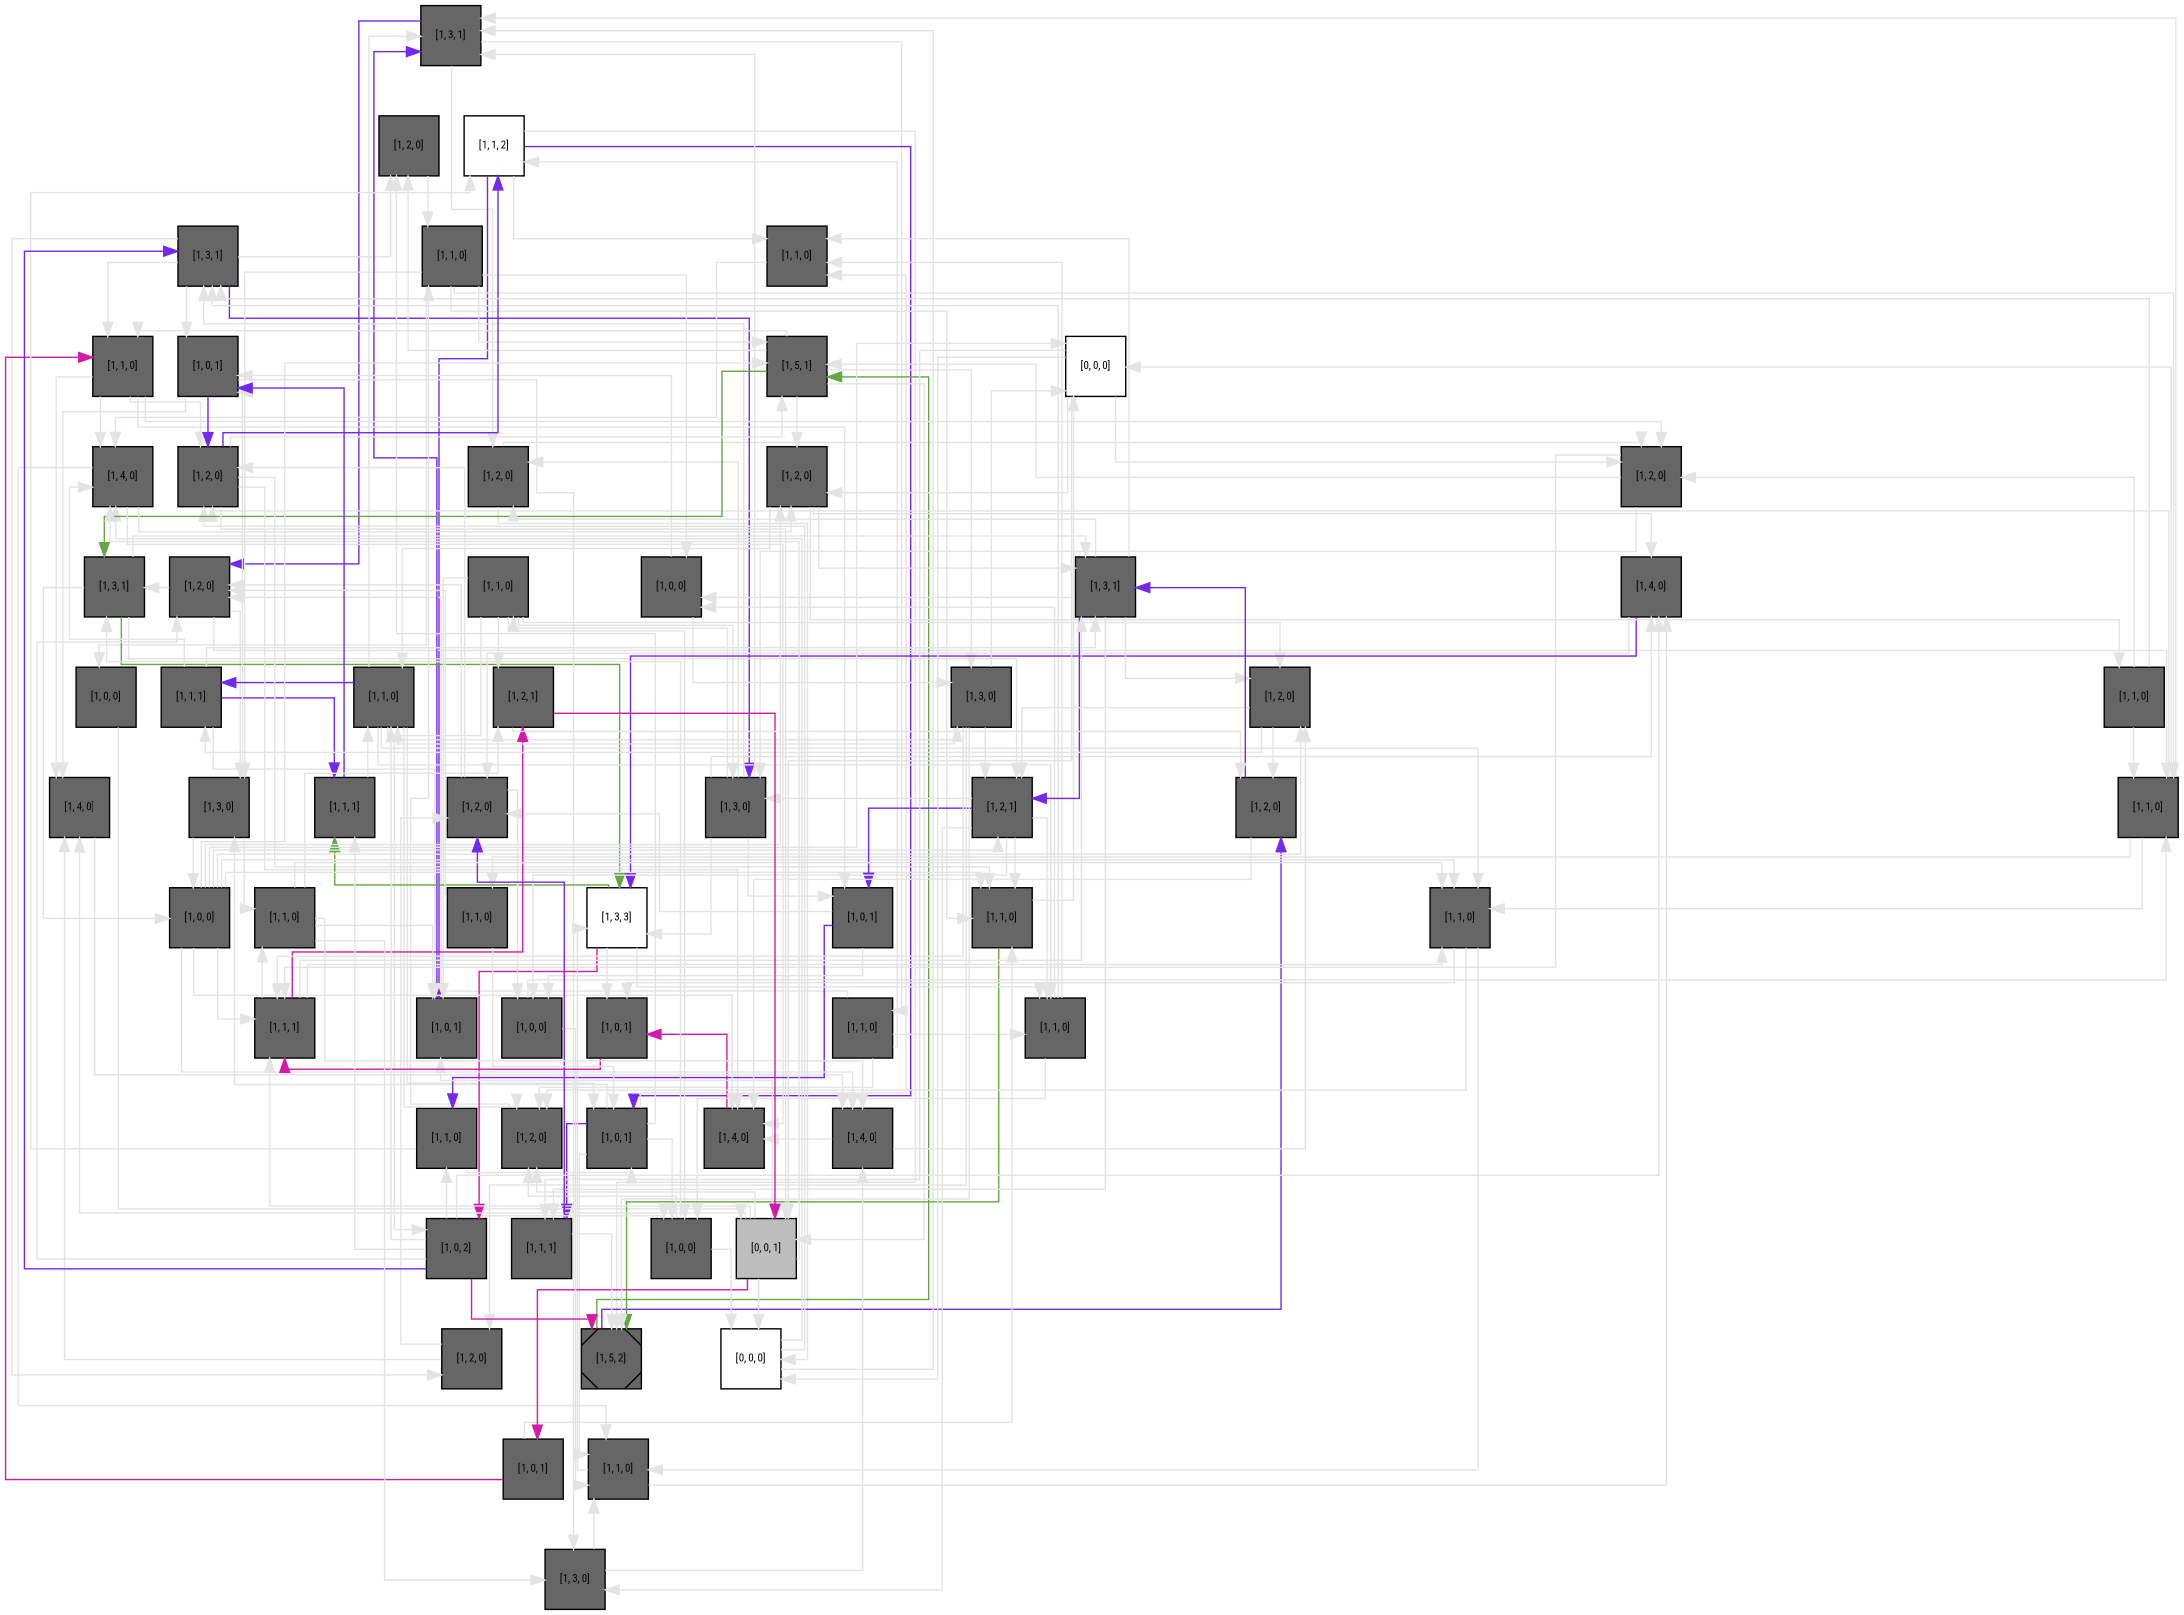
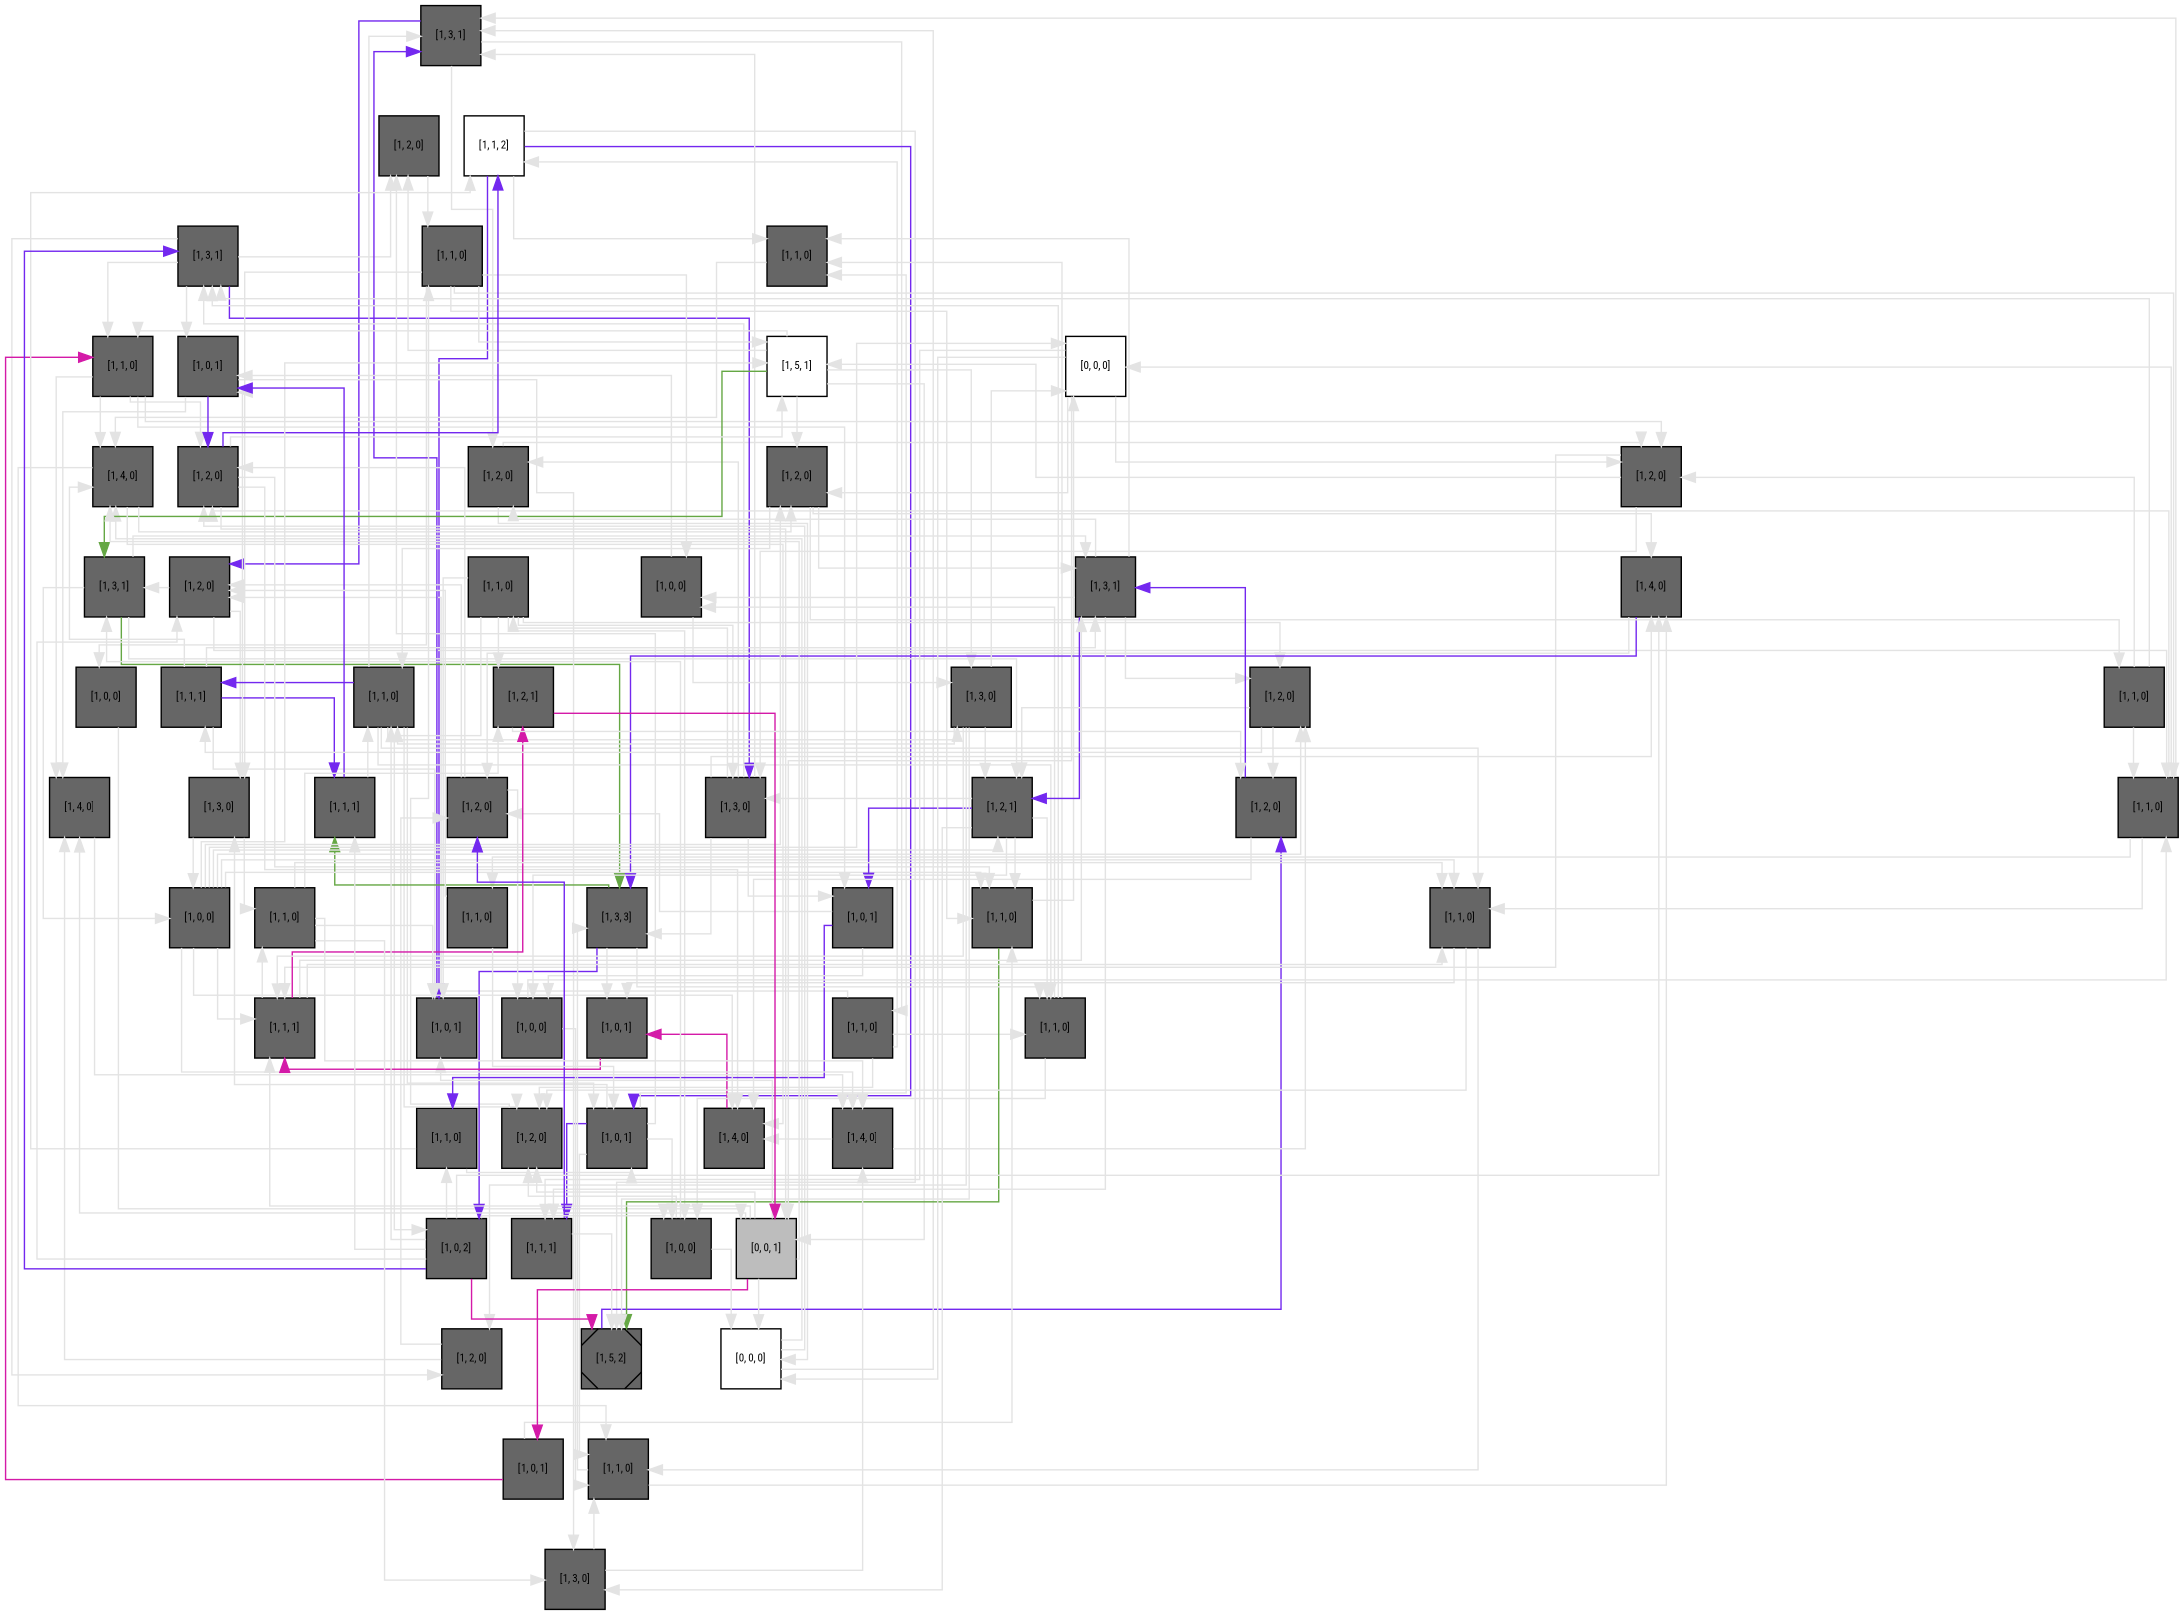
node "[1, 5, 1]": fillcolor #666666 -> #ffffff
node "[1, 3, 3]": fillcolor #ffffff -> #666666
edge "[1, 3, 3]" -> "[1, 0, 2]": color #d41aa8 -> #7328ef
edge "[1, 5, 2]" -> "[1, 5, 1]": removed
